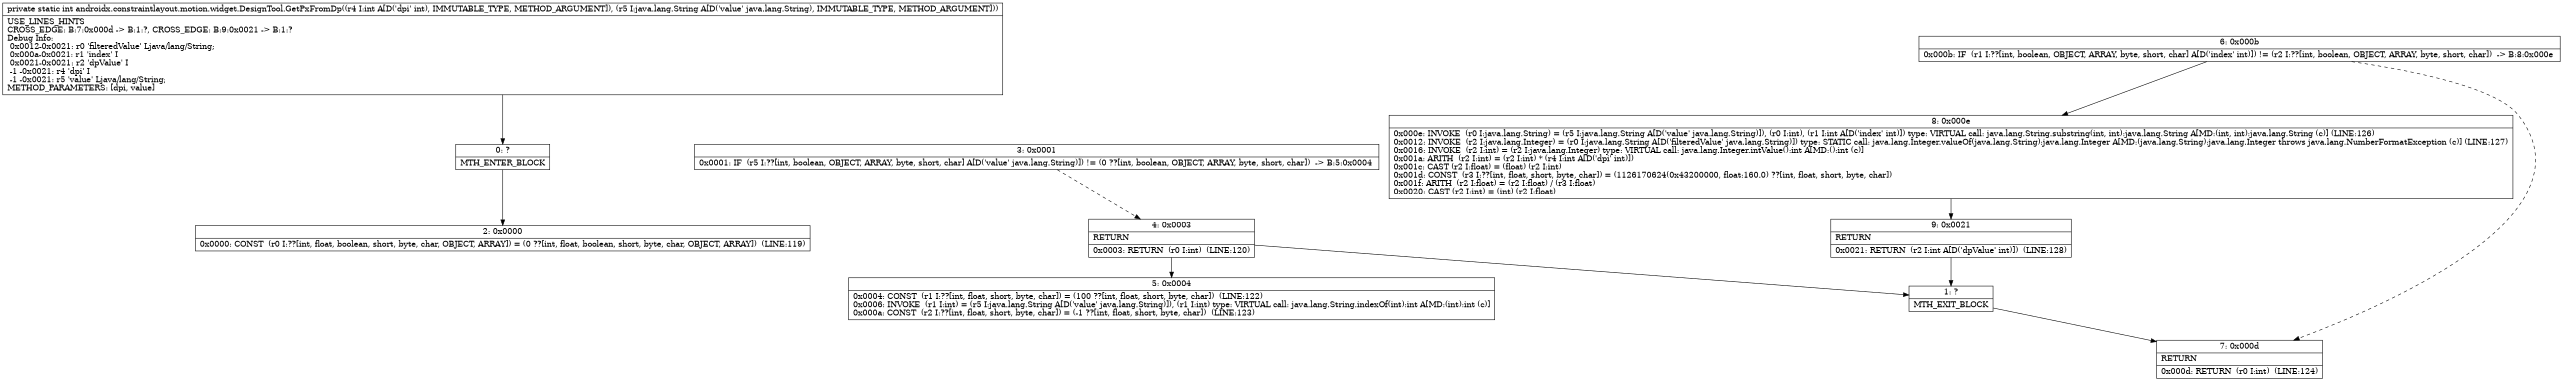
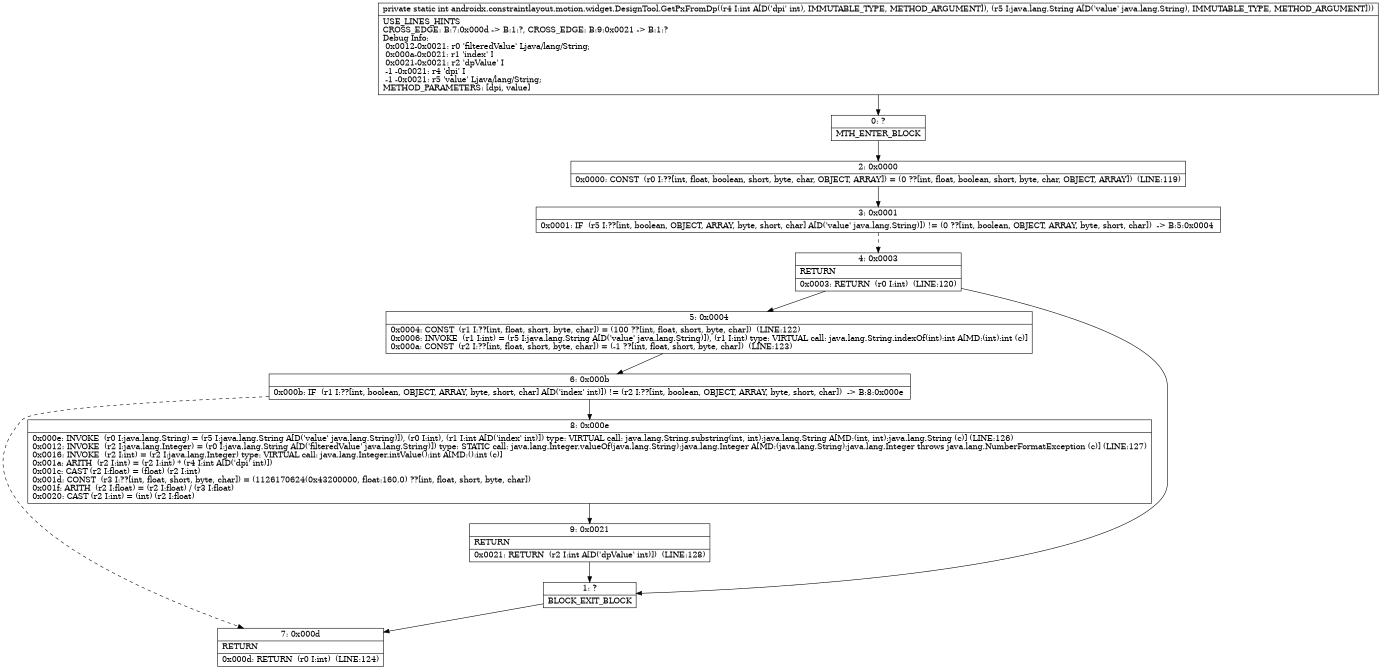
edge "2: 0x0000" -> "3: 0x0001": added
node "1: ?": text "MTH_EXIT_BLOCK" -> "BLOCK_EXIT_BLOCK"
edge "5: 0x0004" -> "6: 0x000b": added
